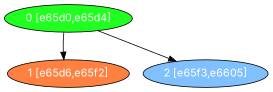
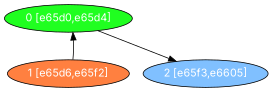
edge "0 [e65d0,e65d4]" -> "1 [e65d6,e65f2]": reversed
